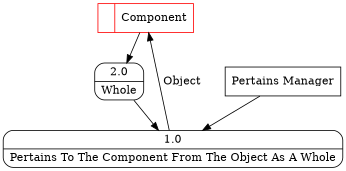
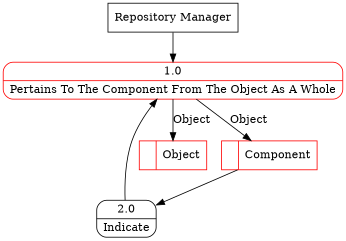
node "Pertains Manager": label "Pertains Manager" -> "Repository Manager"
node "2.0": text "Whole" -> "Indicate"
node "1.0": color black -> red
node "Object": added
